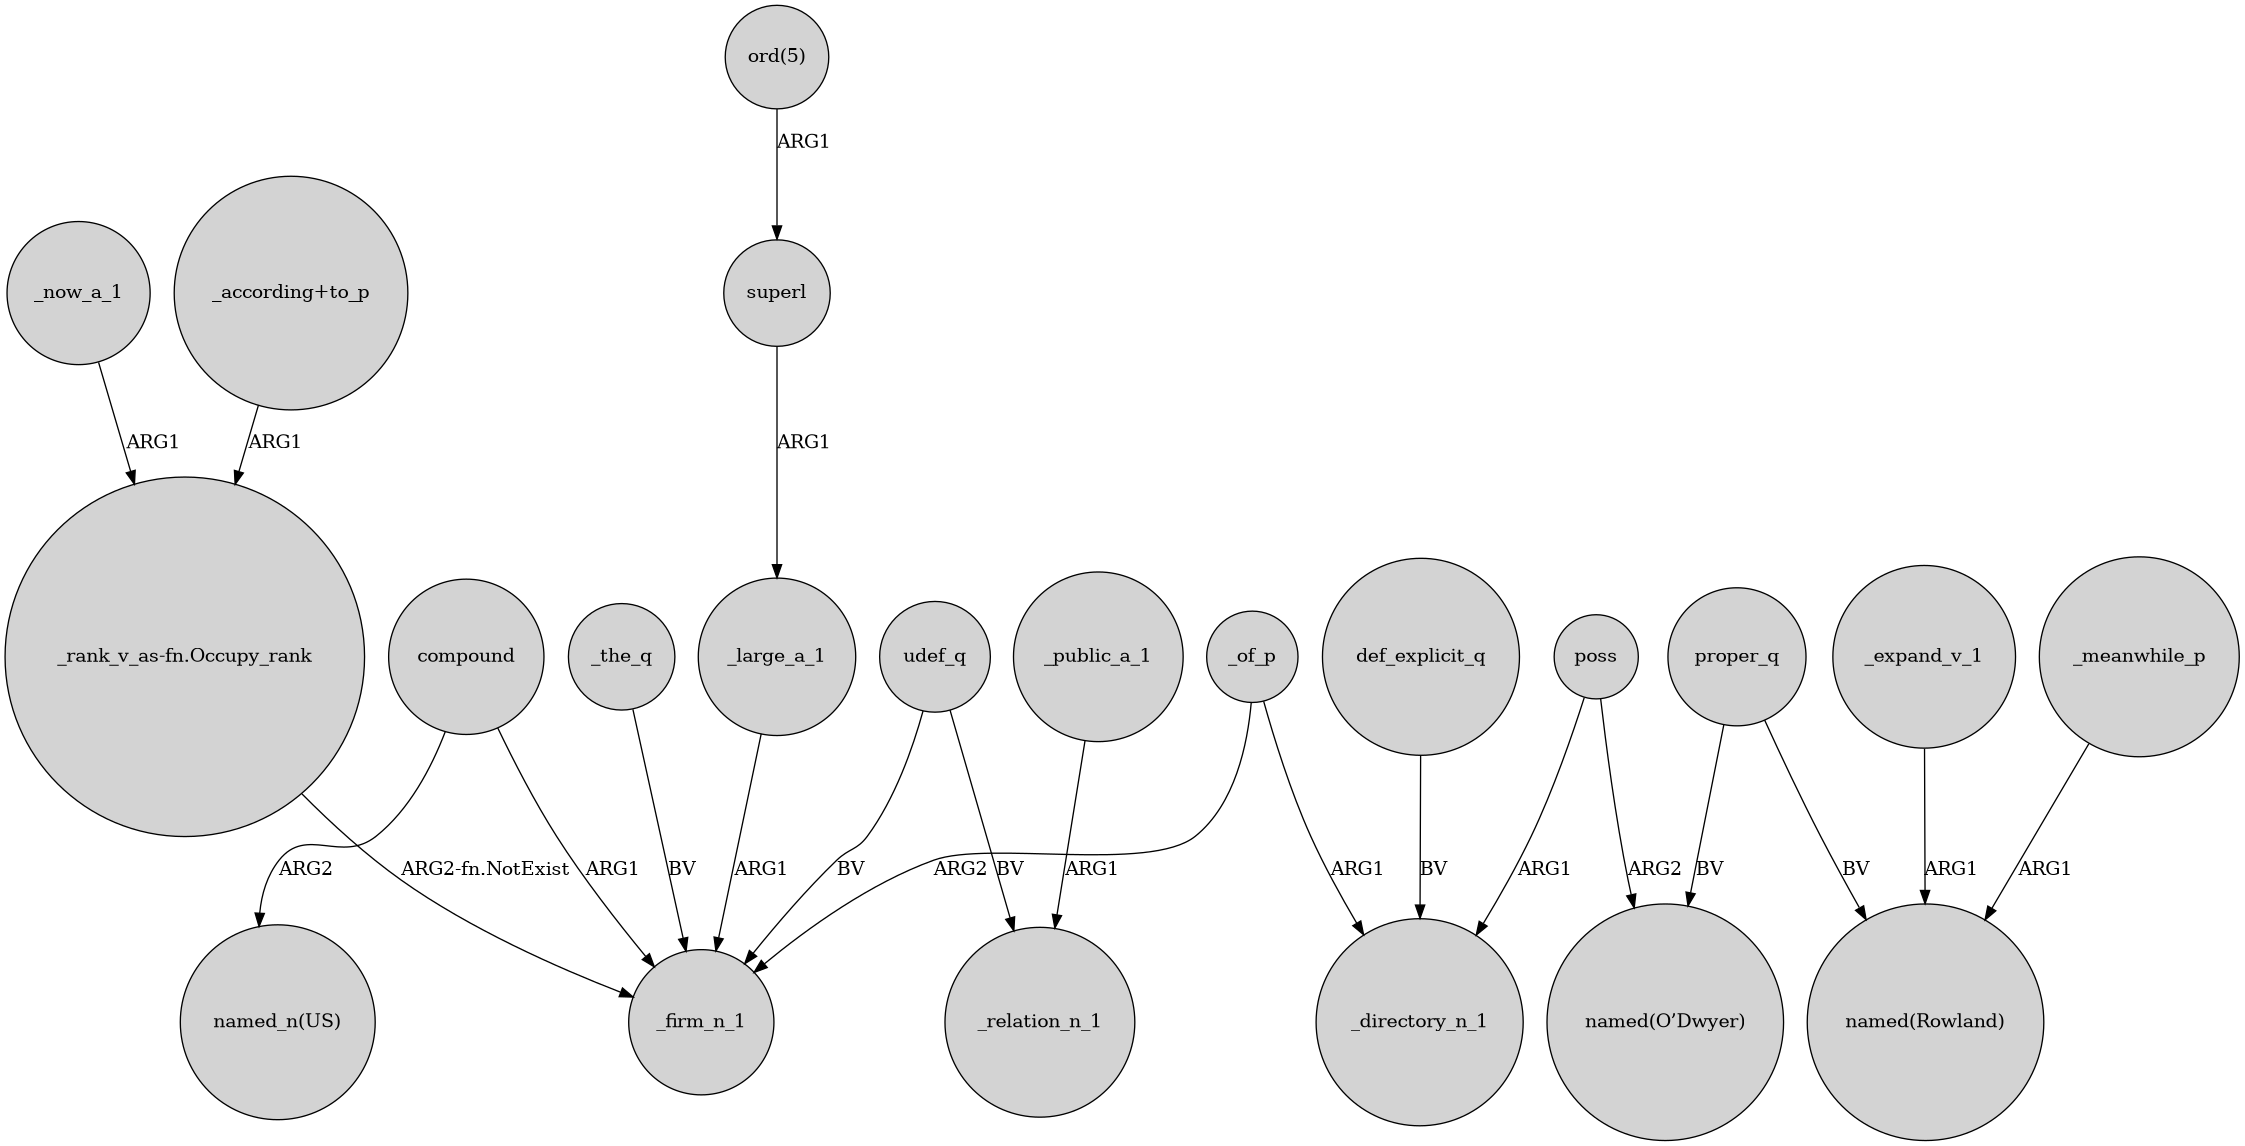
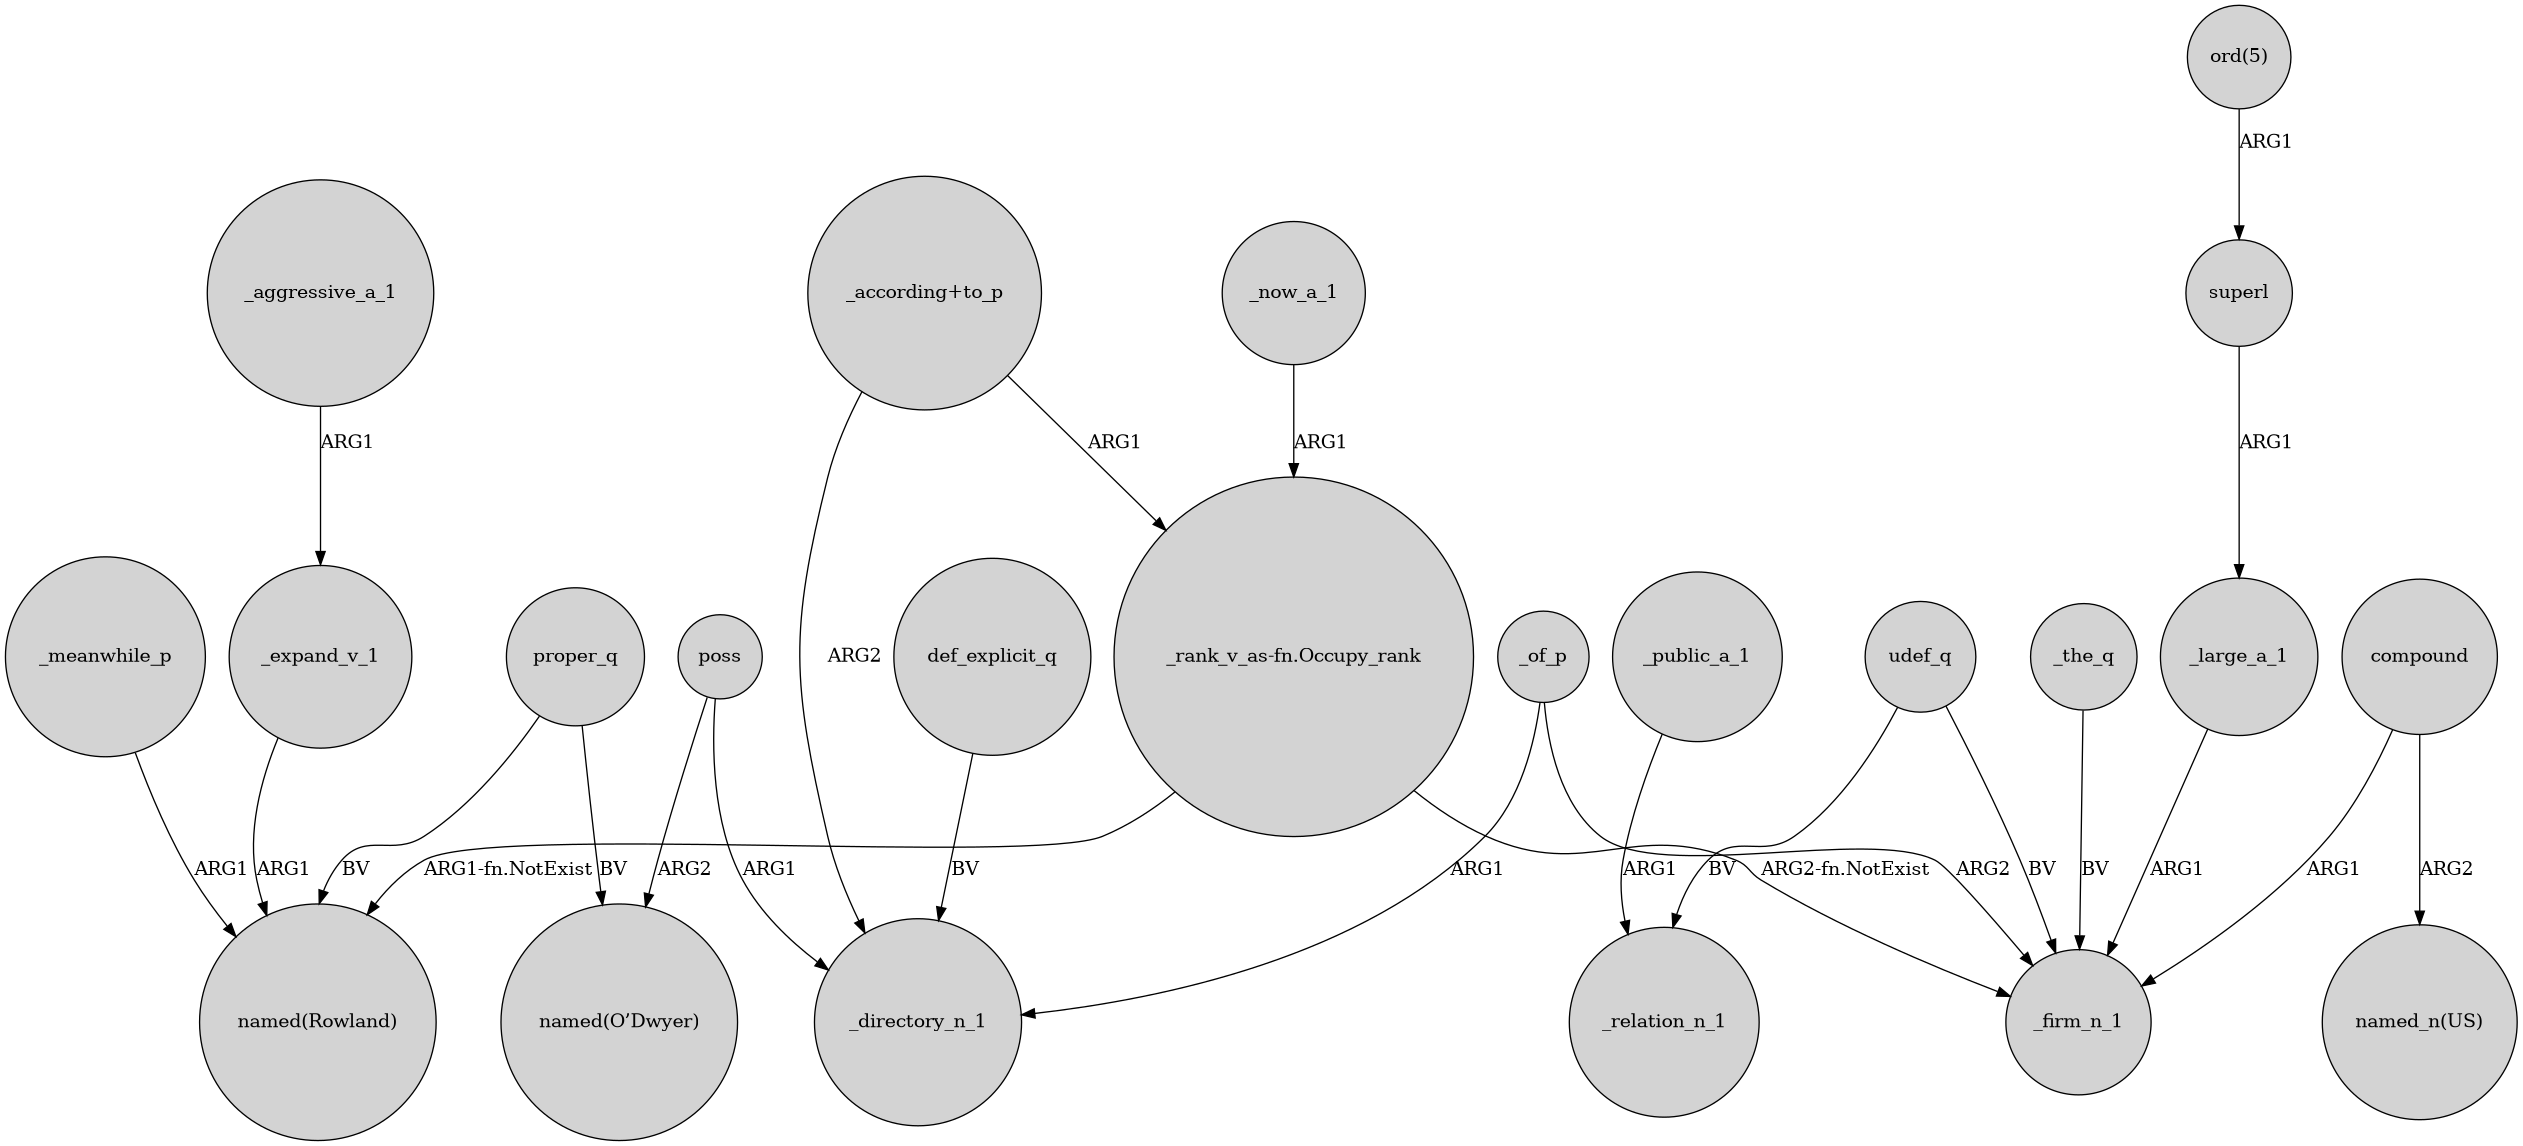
node "_aggressive_a_1": added
edge "_according+to_p" -> "_directory_n_1": added, label "ARG2"
edge "_rank_v_as-fn.Occupy_rank" -> "named(Rowland)": added, label "ARG1-fn.NotExist"
